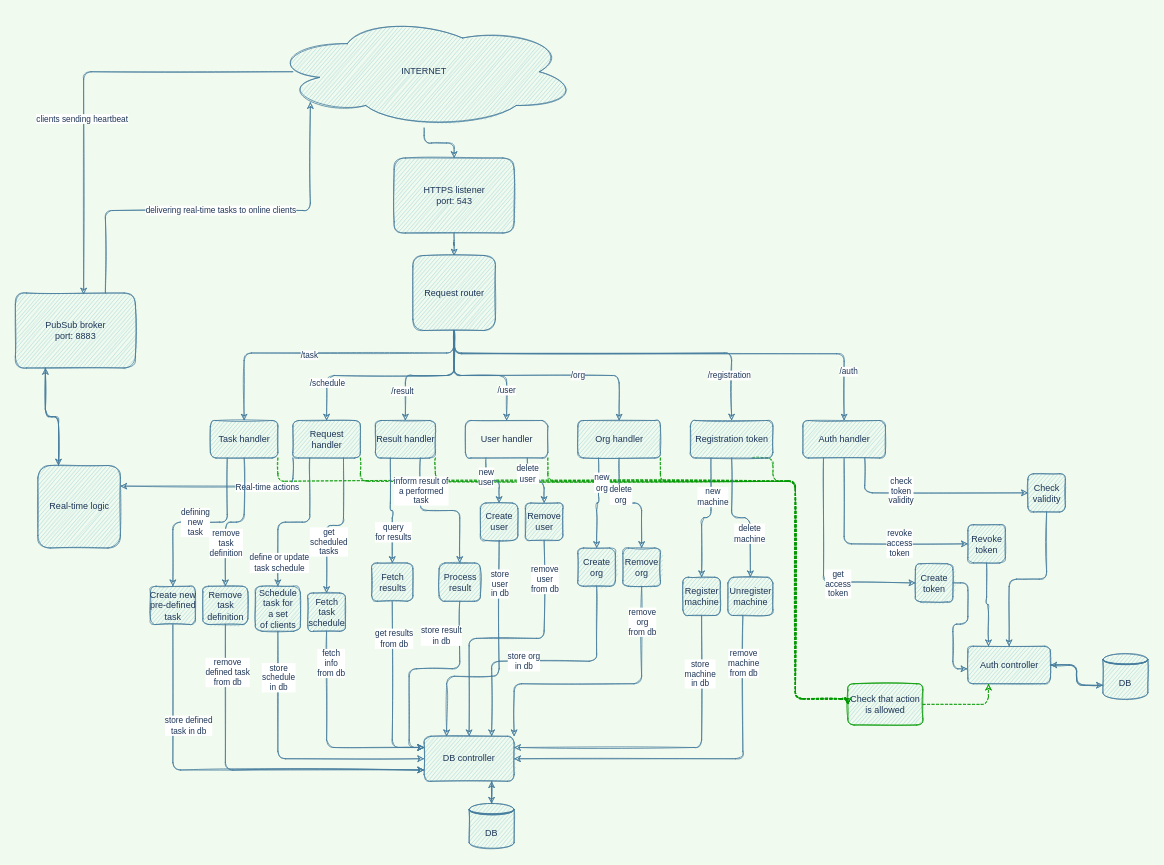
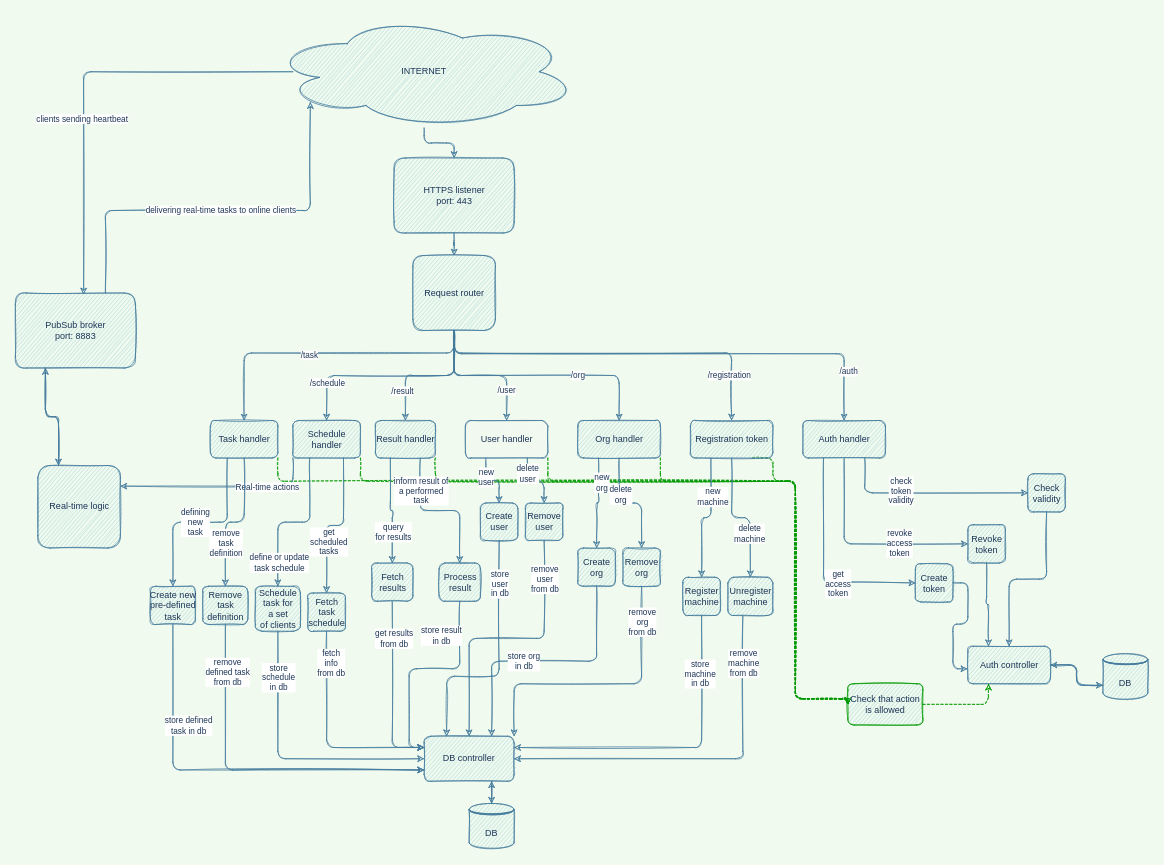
node "HTTPS listener port: 543": label "HTTPS listener port: 543" -> "HTTPS listener port: 443"
node "Request handler": label "Request handler" -> "Schedule handler"
